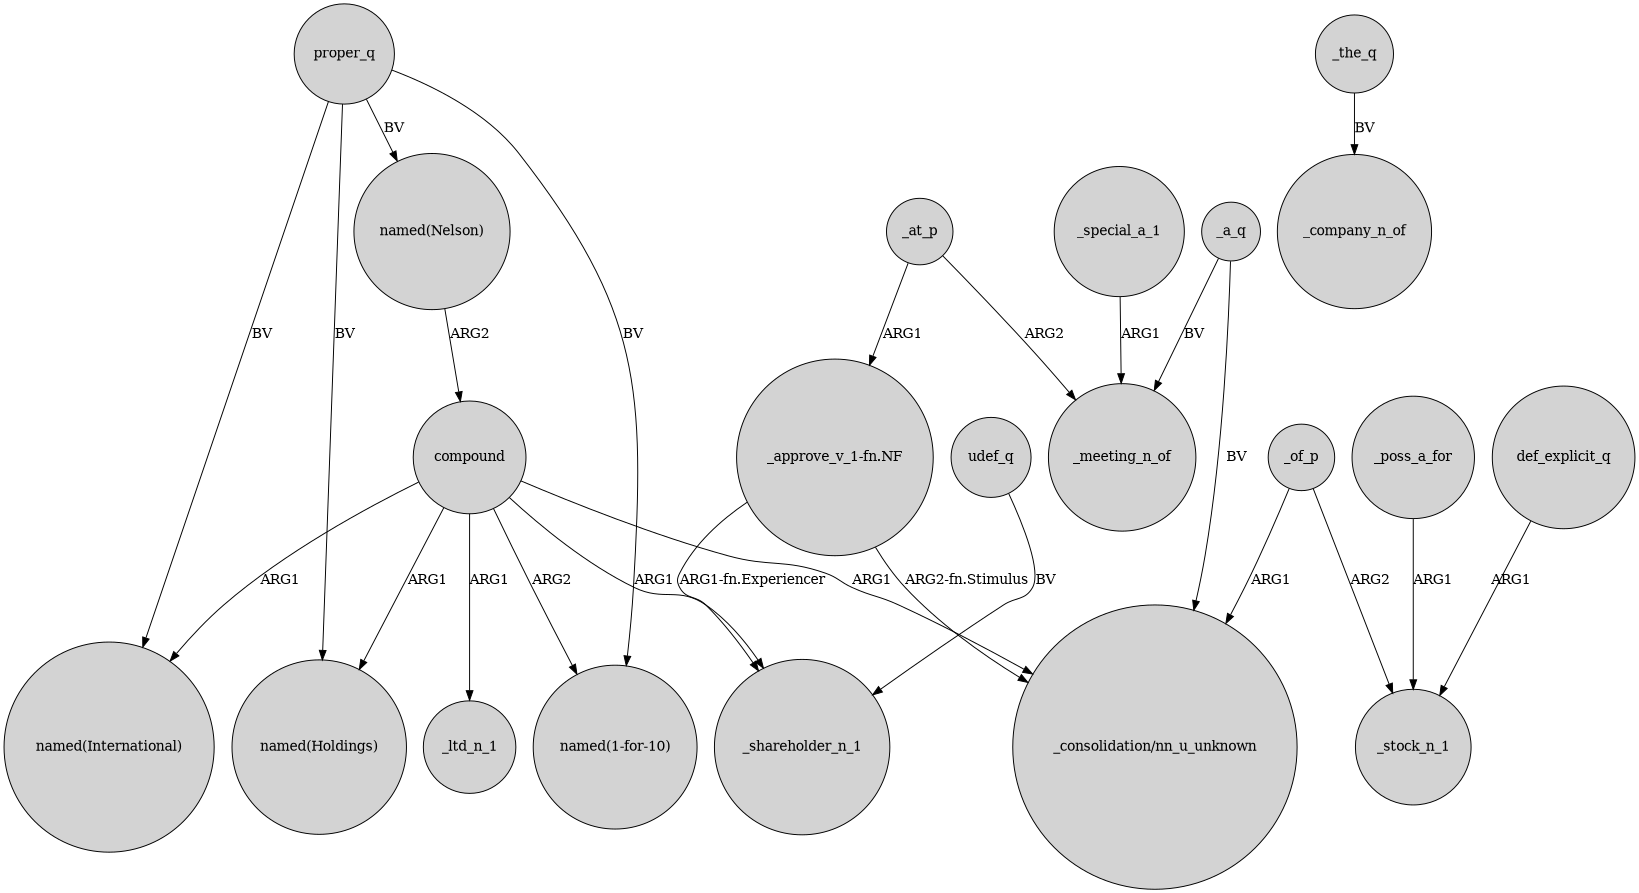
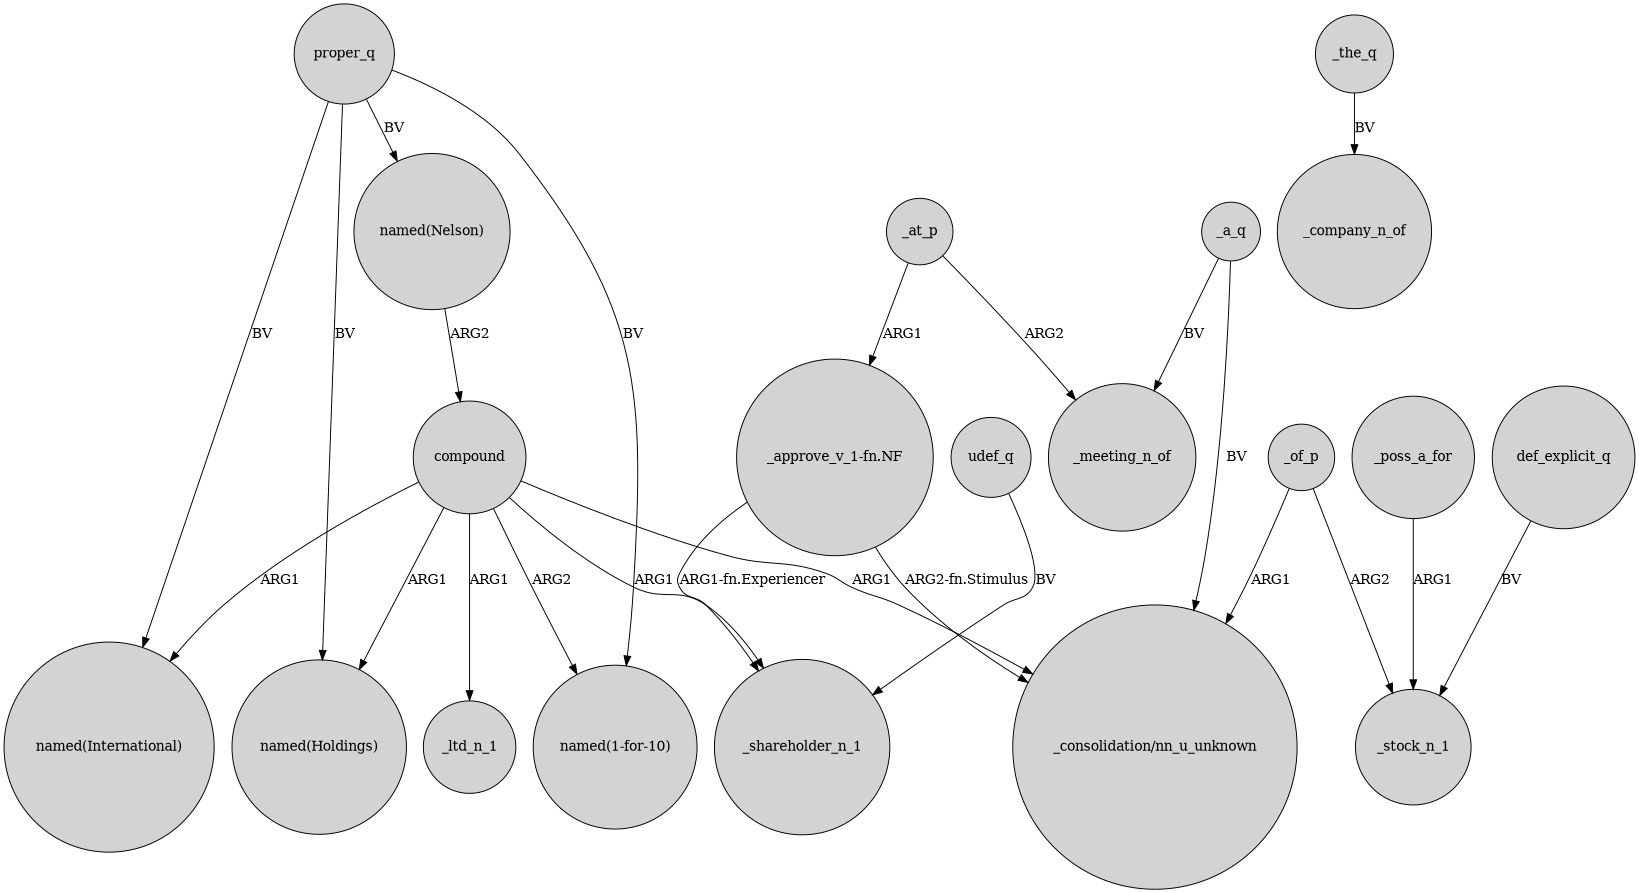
node "_special_a_1": removed
edge "def_explicit_q" -> "_stock_n_1": label "ARG1" -> "BV"
